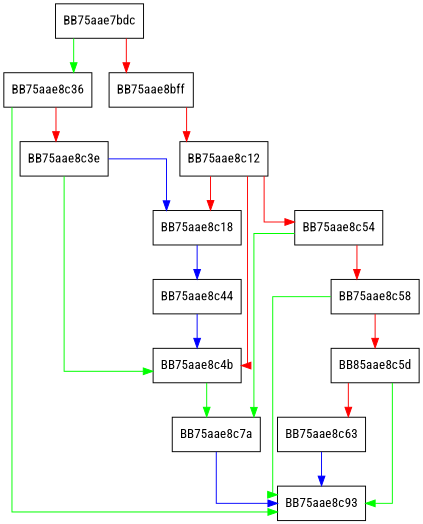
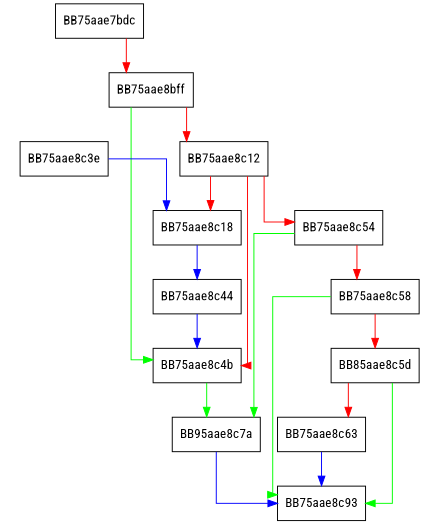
node "BB75aae8c36": removed
edge "BB75aae8c3e" -> "BB75aae8c4b": now "BB75aae8bff" -> "BB75aae8c4b"
node "BB75aae8c7a": label "BB75aae8c7a" -> "BB95aae8c7a"
